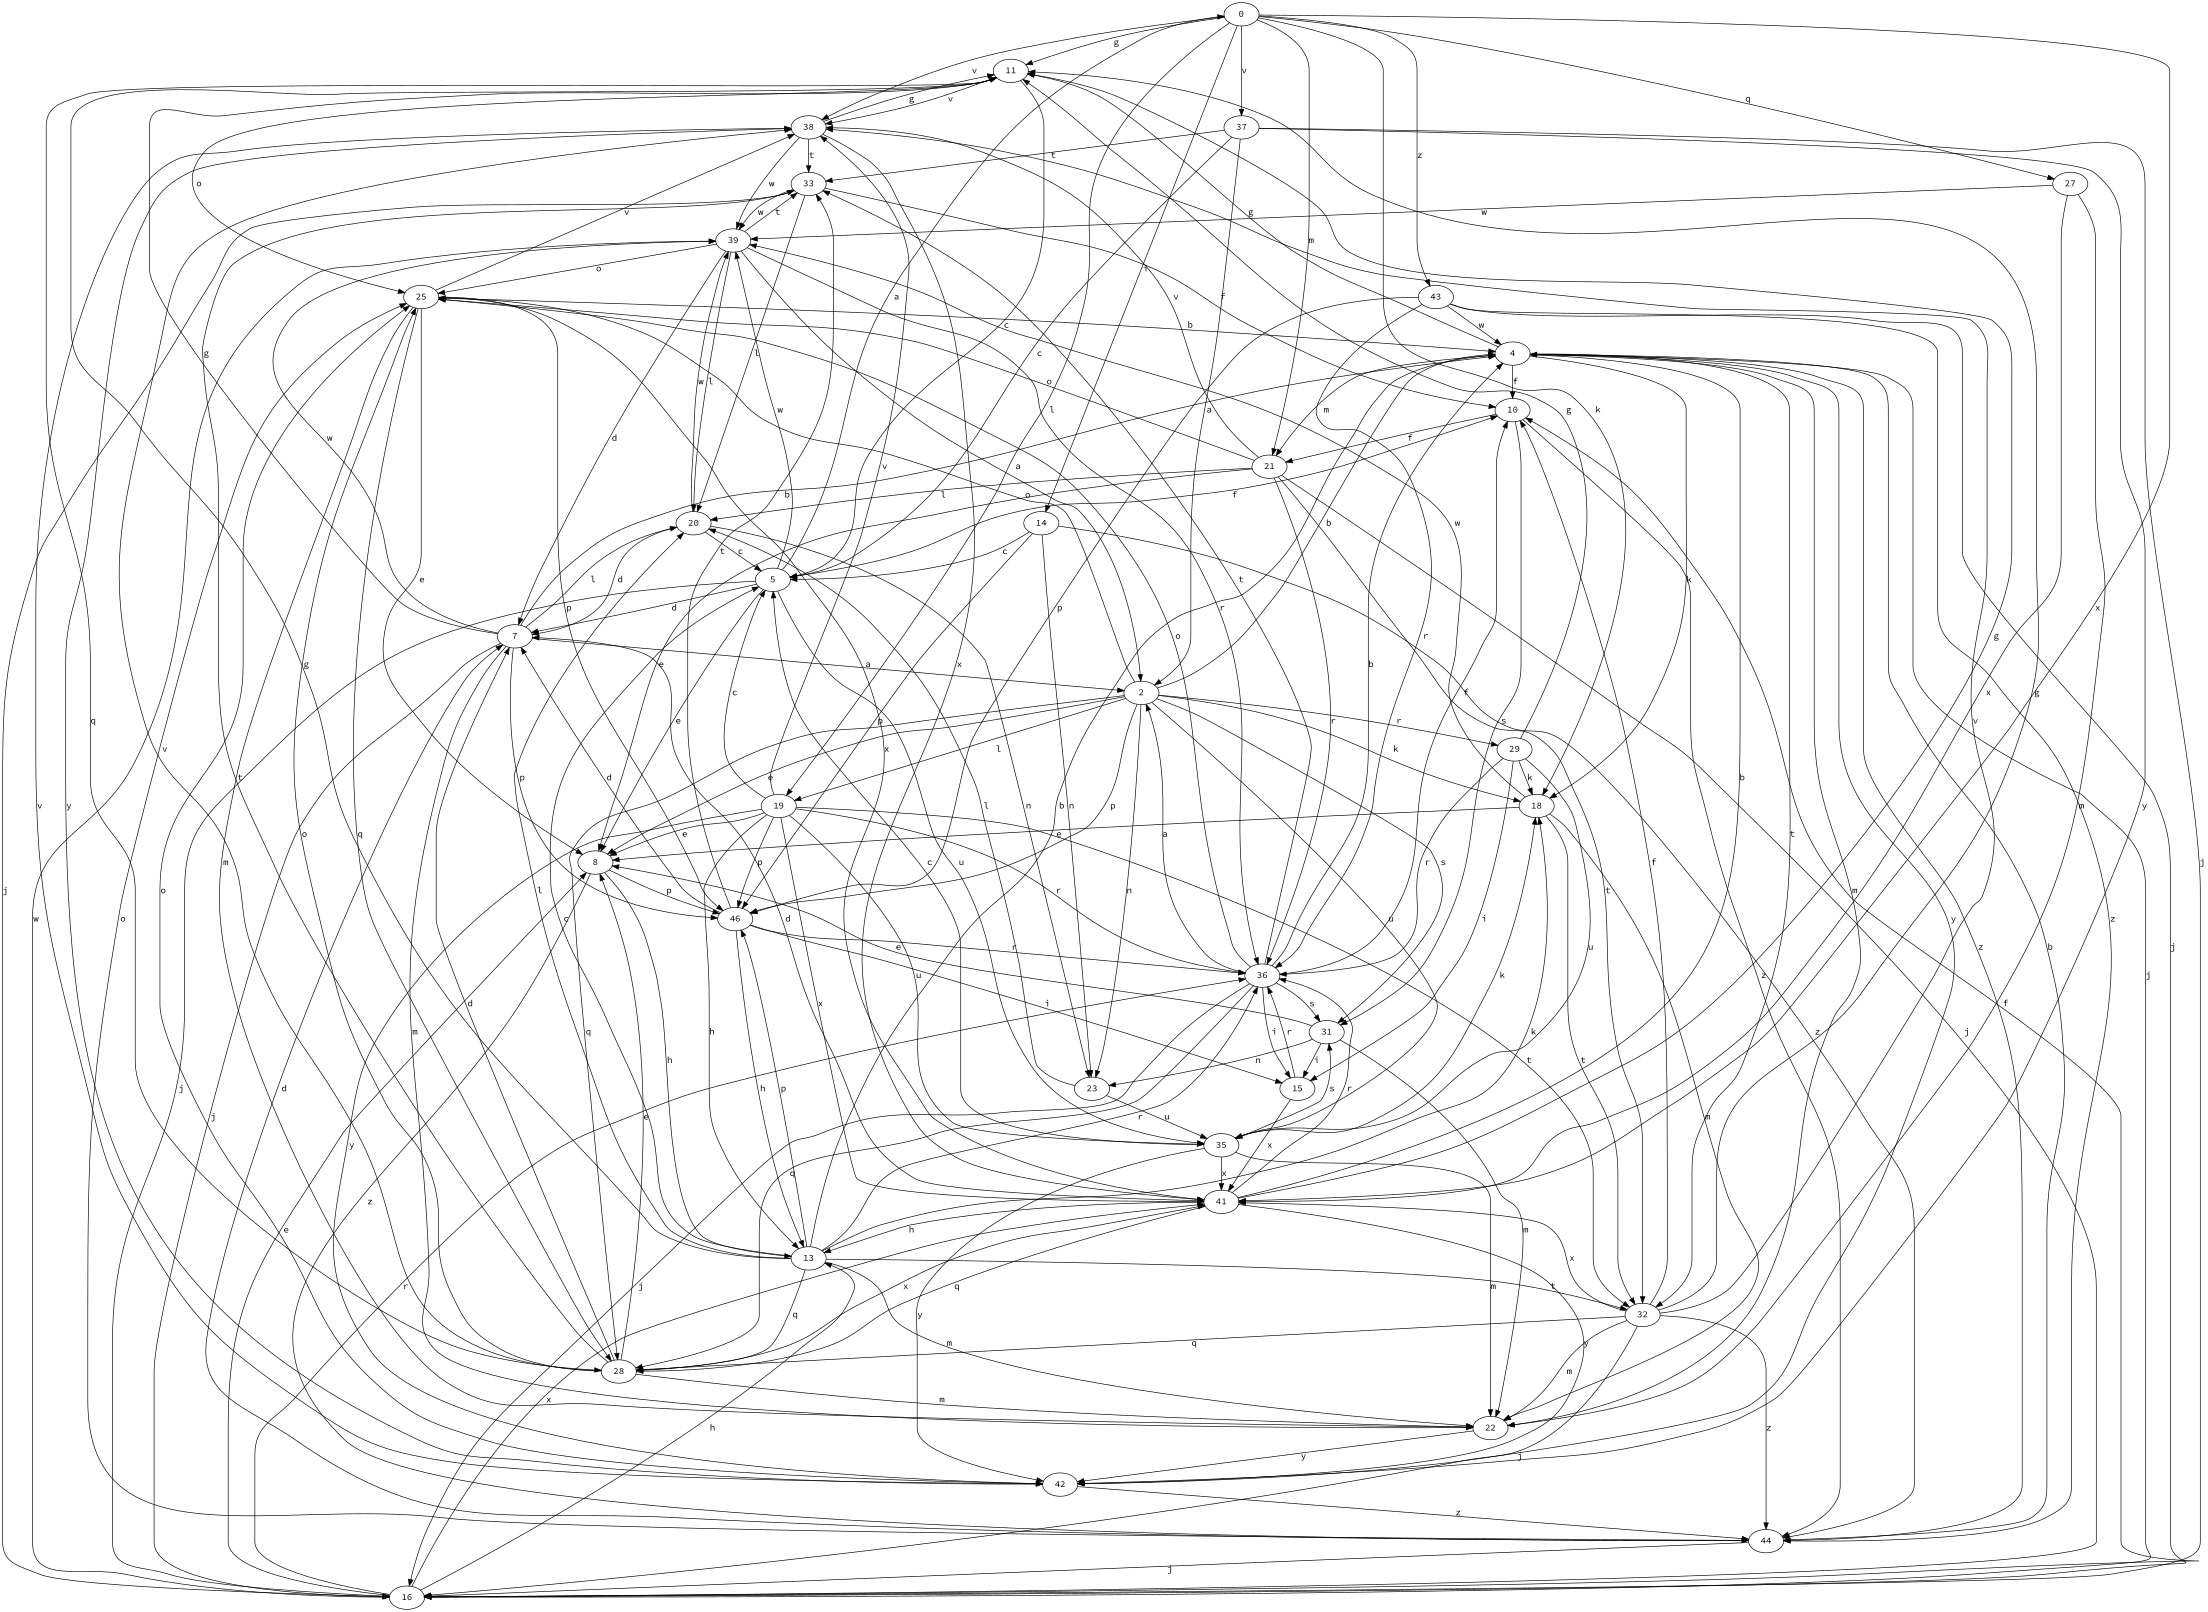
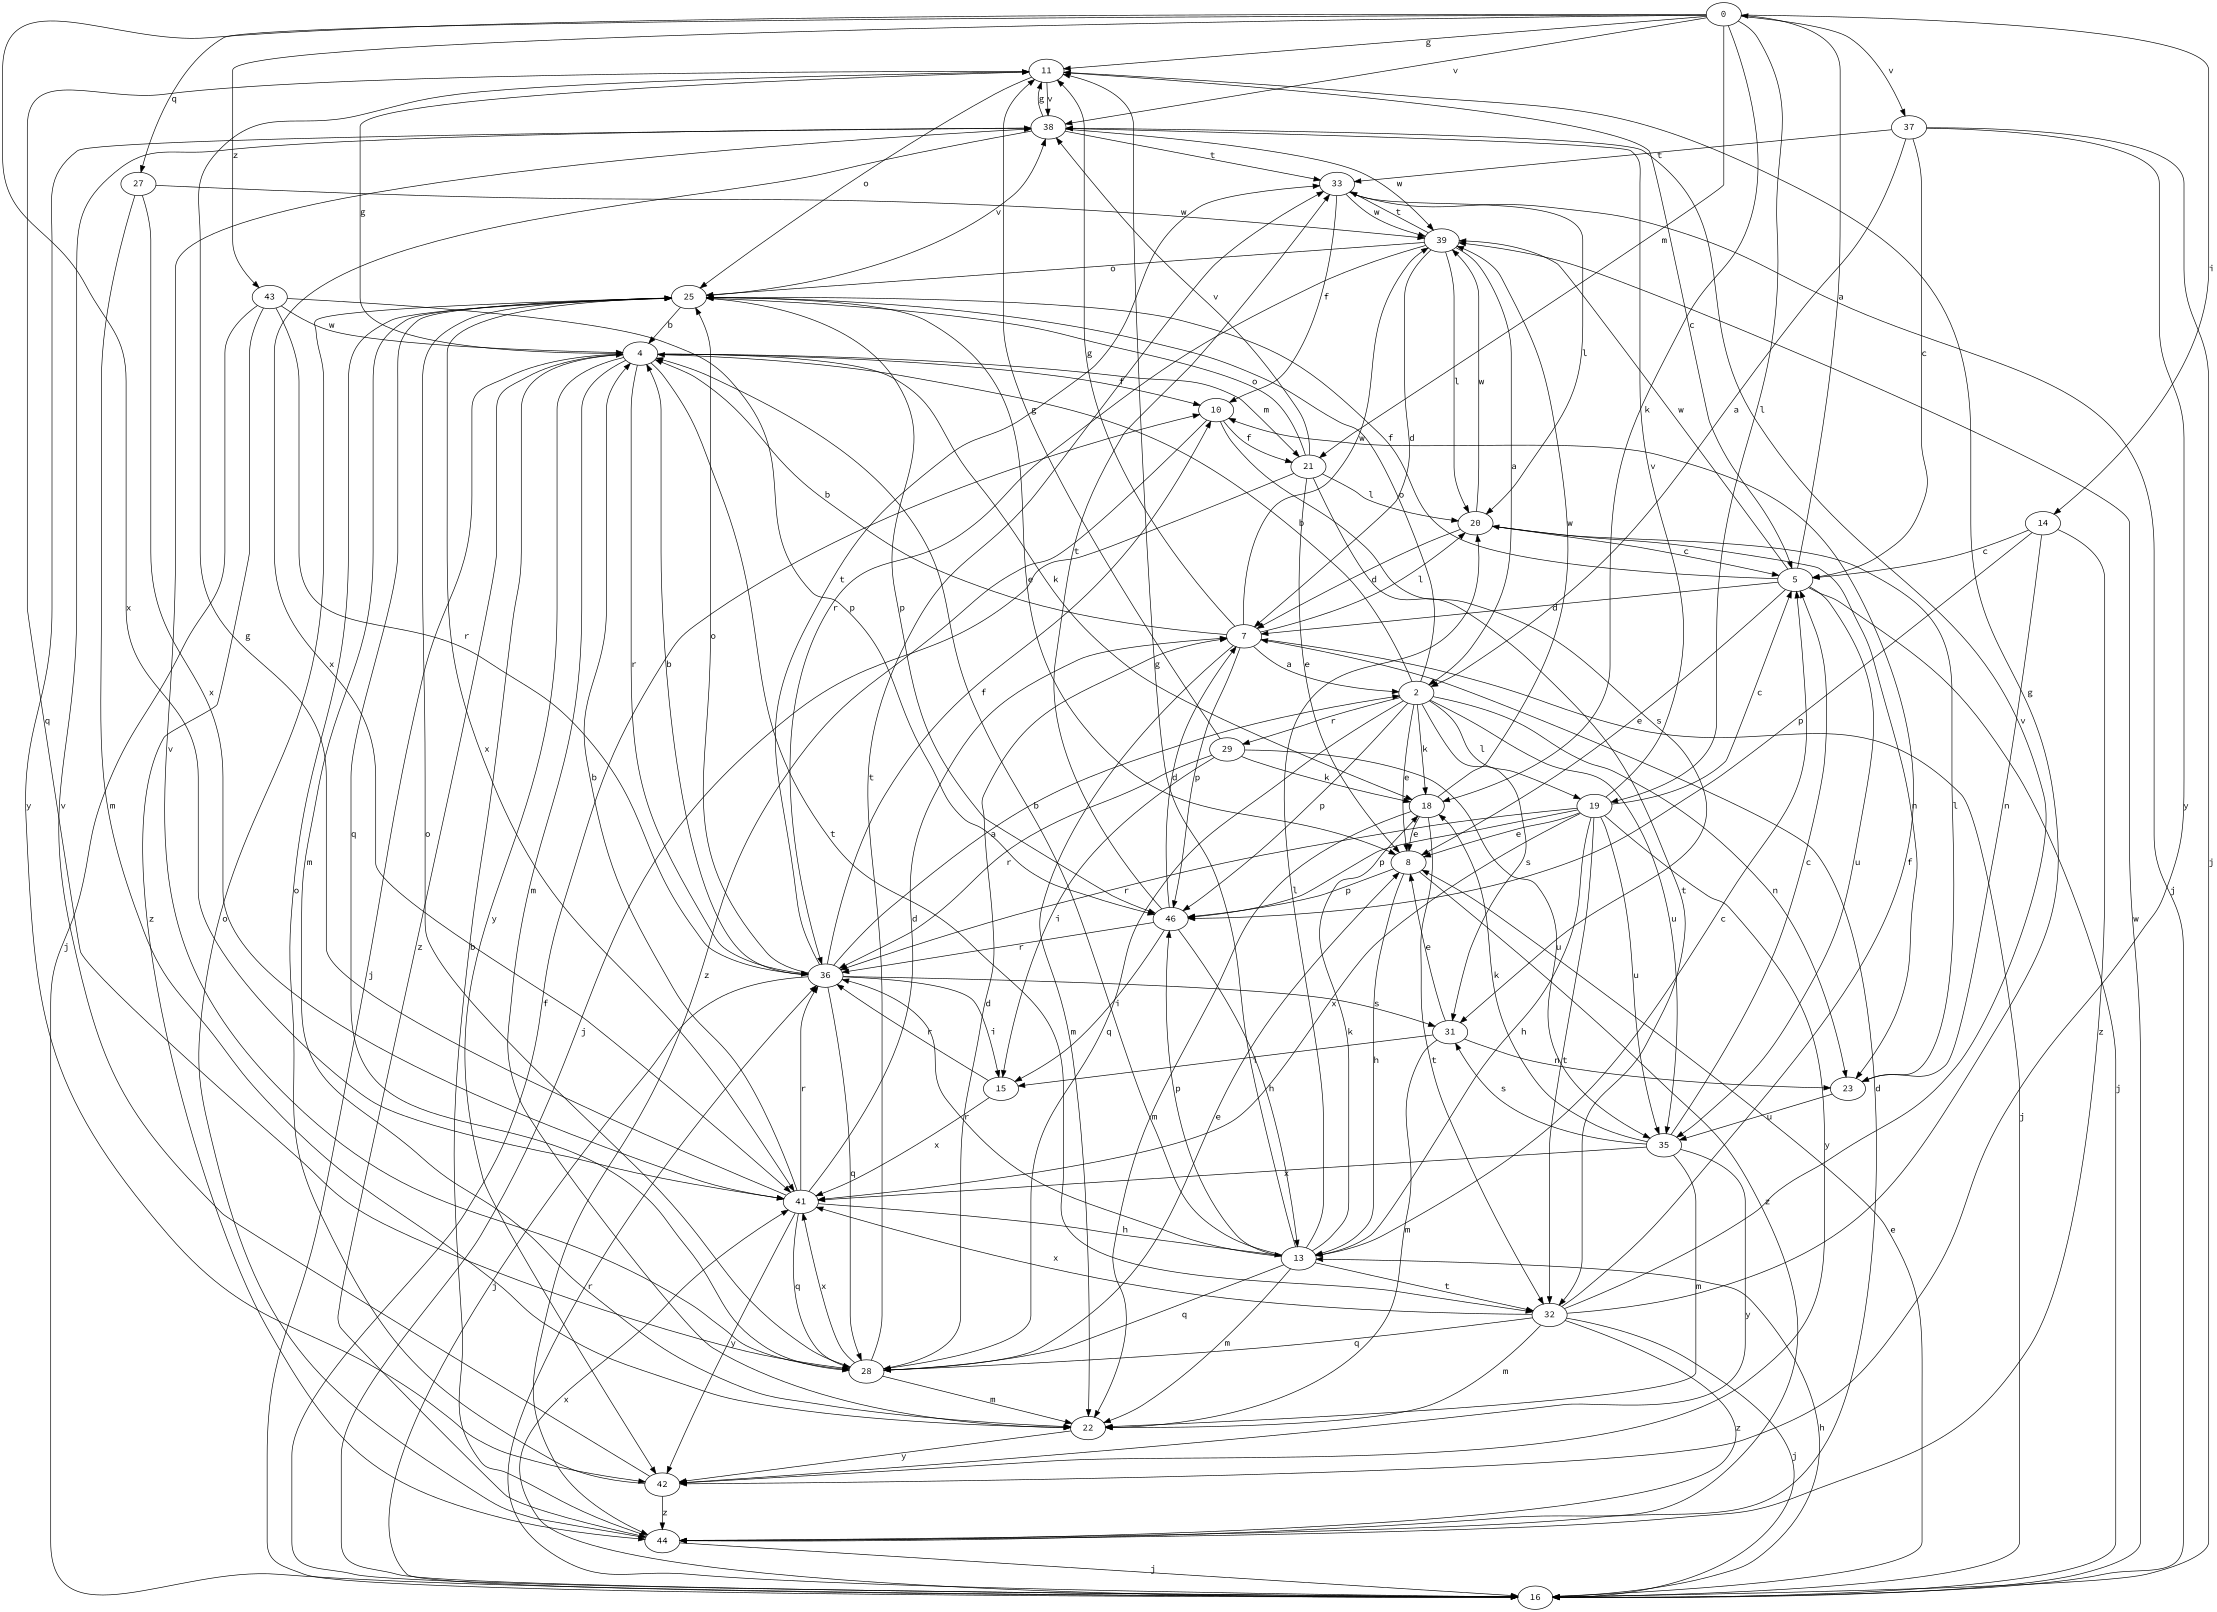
edge "5" -> "10": now "5" -> "25"
edge "21" -> "36": now "4" -> "36"
